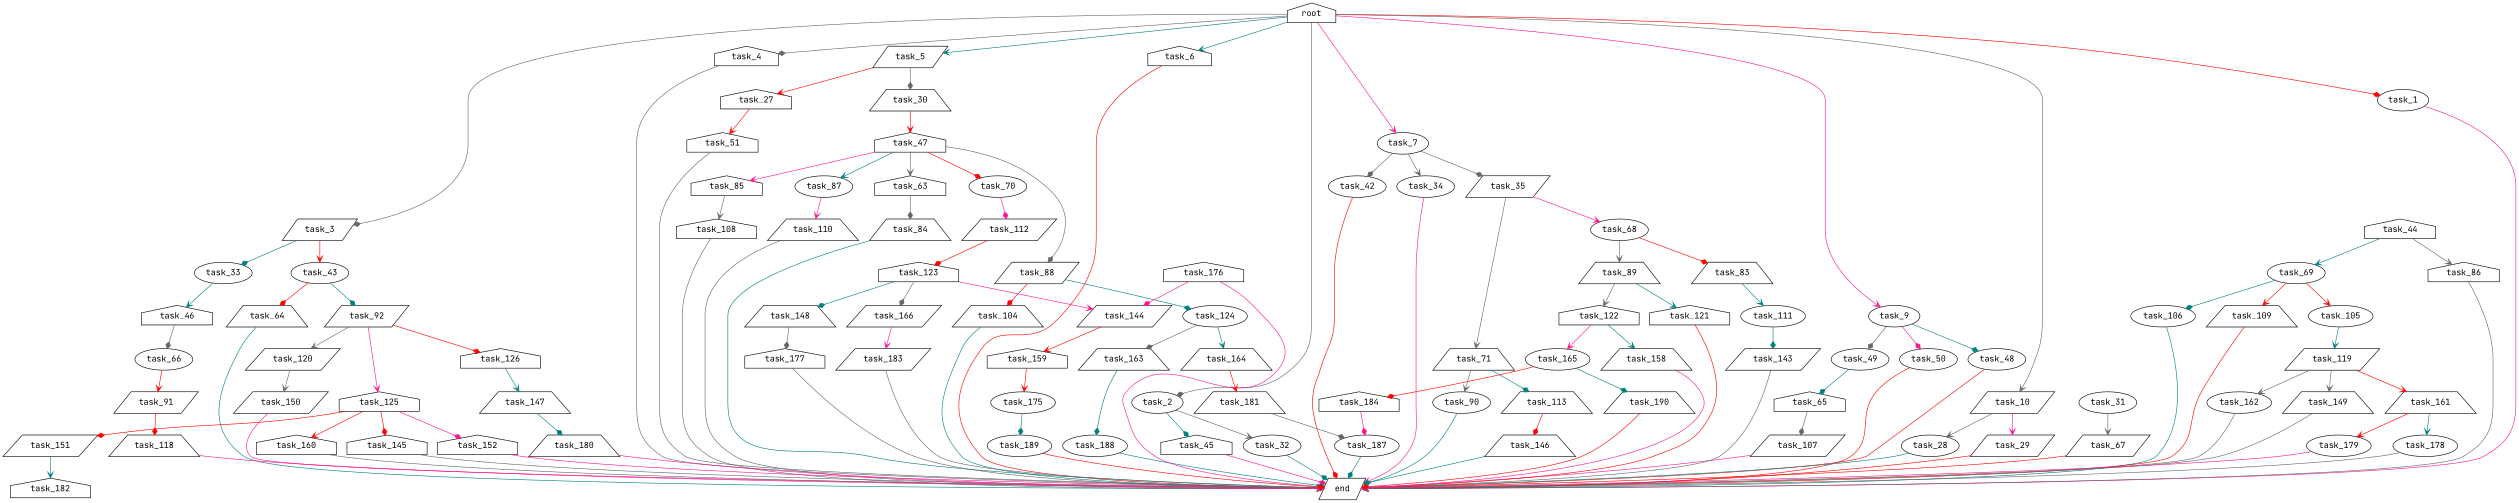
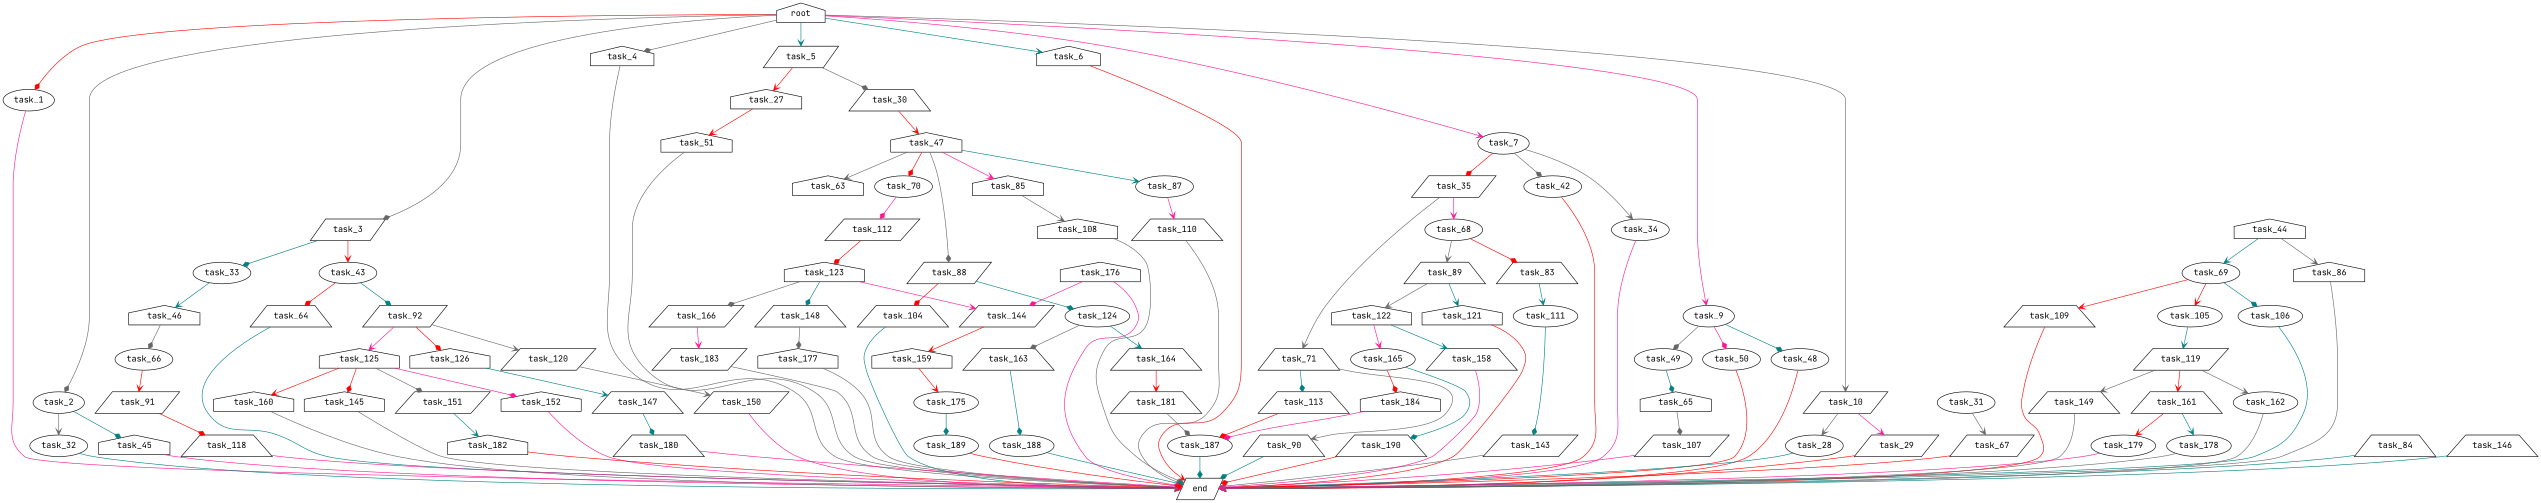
edge "task_7" -> "task_35": color gray40 -> red
edge "task_63" -> "task_84": removed
node "task_90": shape ellipse -> trapezium
edge "task_113" -> "task_146": now "task_113" -> "task_187"
edge "task_125" -> "task_151": color red -> gray40
edge "task_182" -> "end": added
